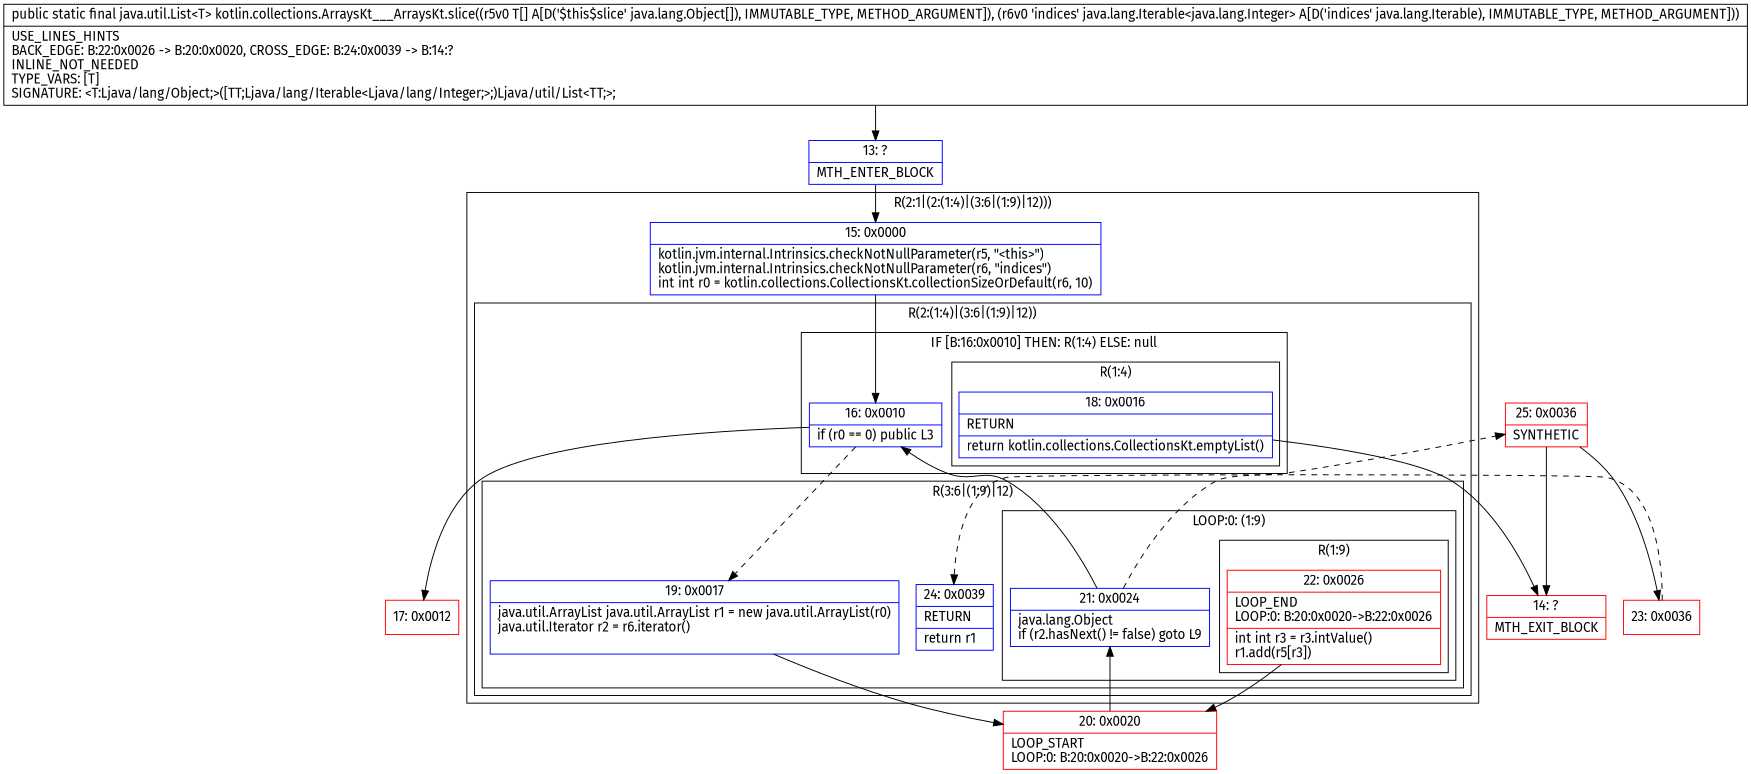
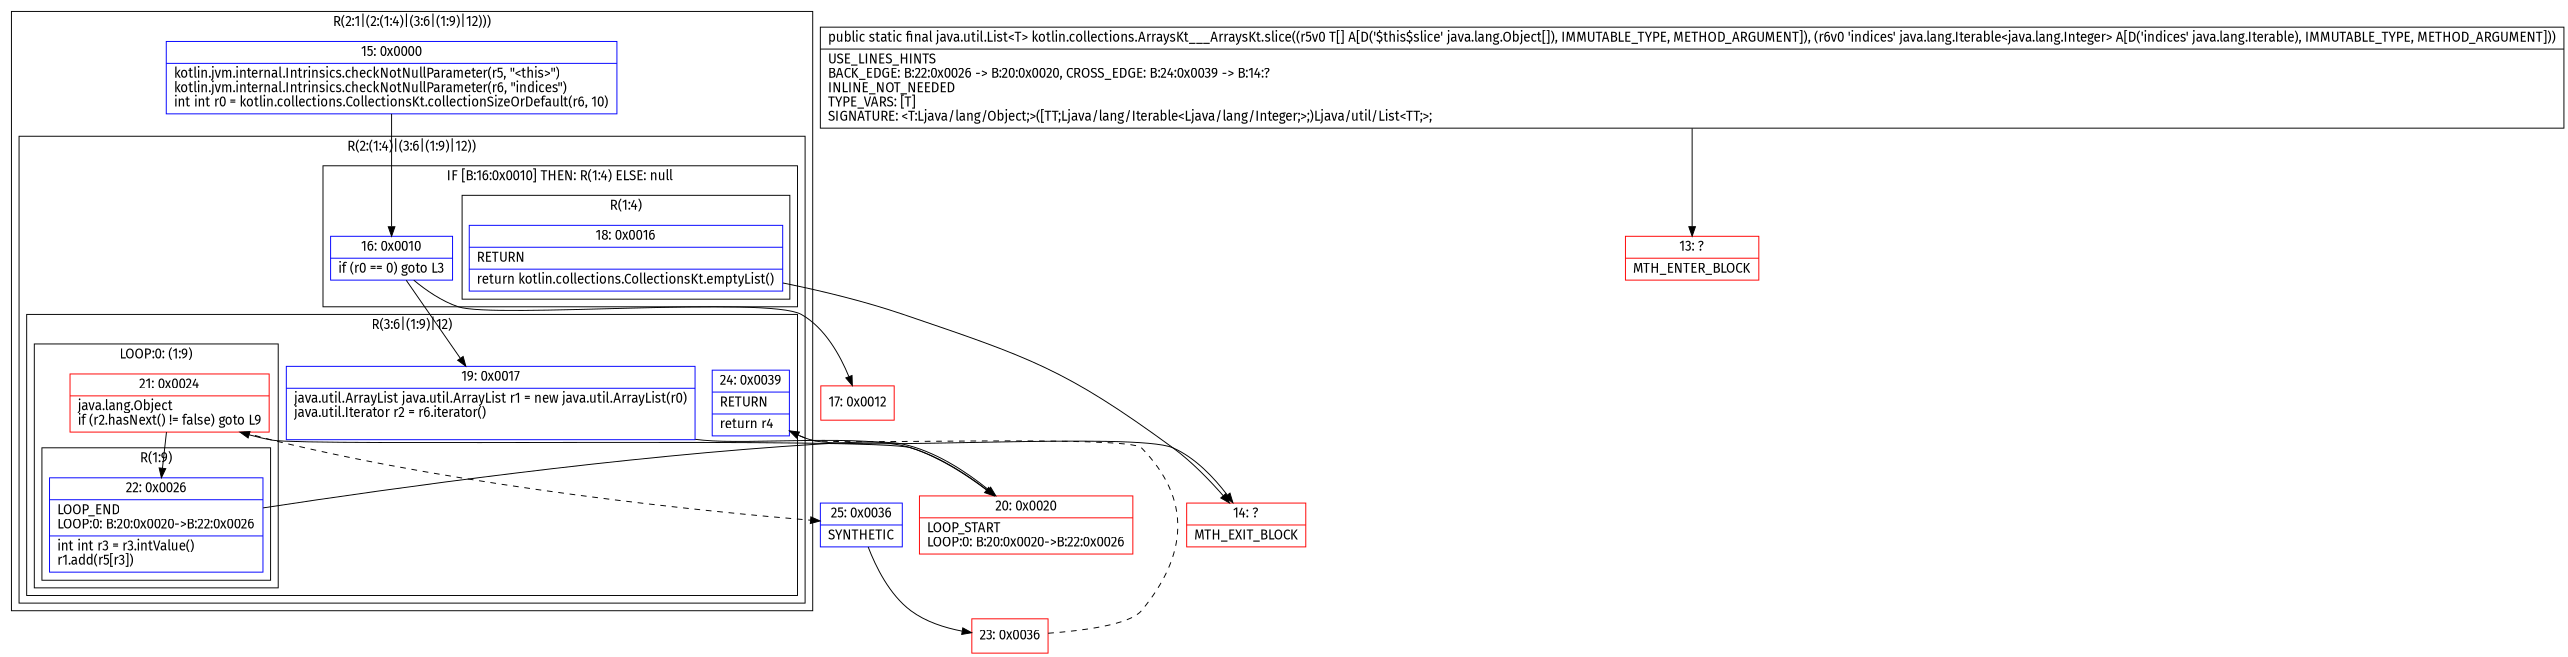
node "13: ?": color blue -> red
edge "13: ?" -> "15: 0x0000": removed
node "25: 0x0036": color red -> blue
node "16: 0x0010": text "if (r0 == 0) public L3" -> "if (r0 == 0) goto L3"
edge "21: 0x0024" -> "16: 0x0010": now "21: 0x0024" -> "22: 0x0026"
edge "16: 0x0010" -> "19: 0x0017": style dashed -> solid
edge "25: 0x0036" -> "14: ?": now "24: 0x0039" -> "14: ?"
node "21: 0x0024": color blue -> red
node "22: 0x0026": color red -> blue
node "24: 0x0039": text "return r1" -> "return r4"
